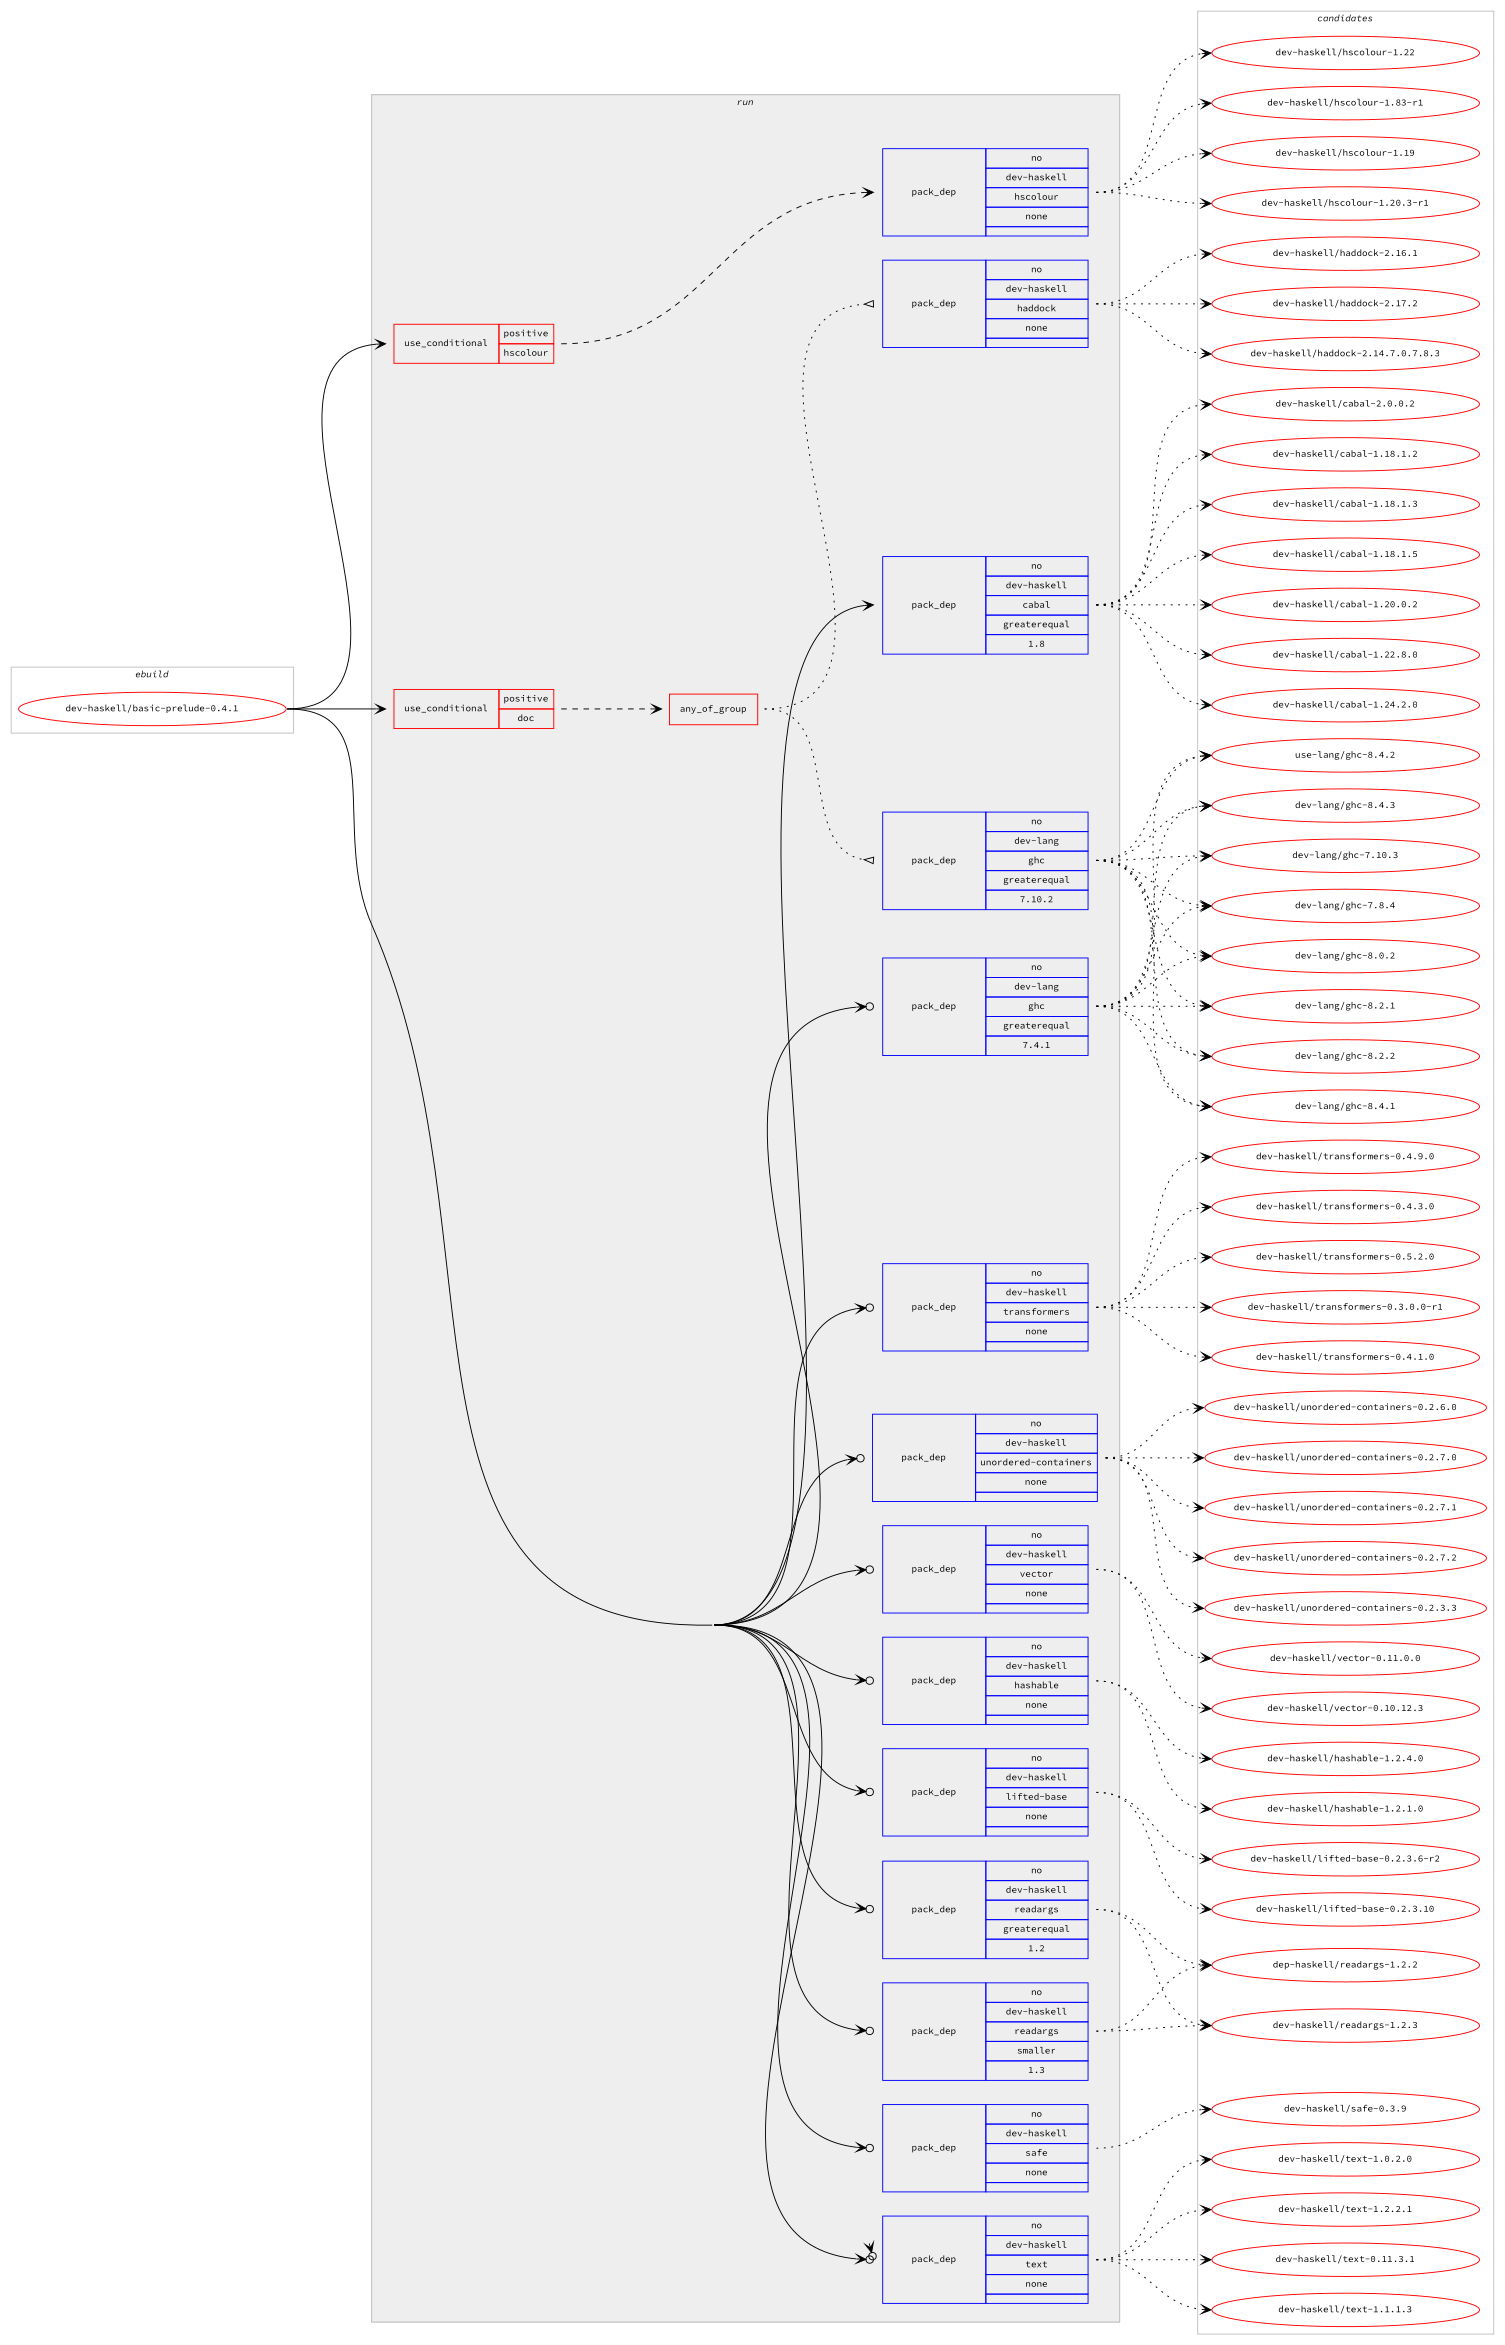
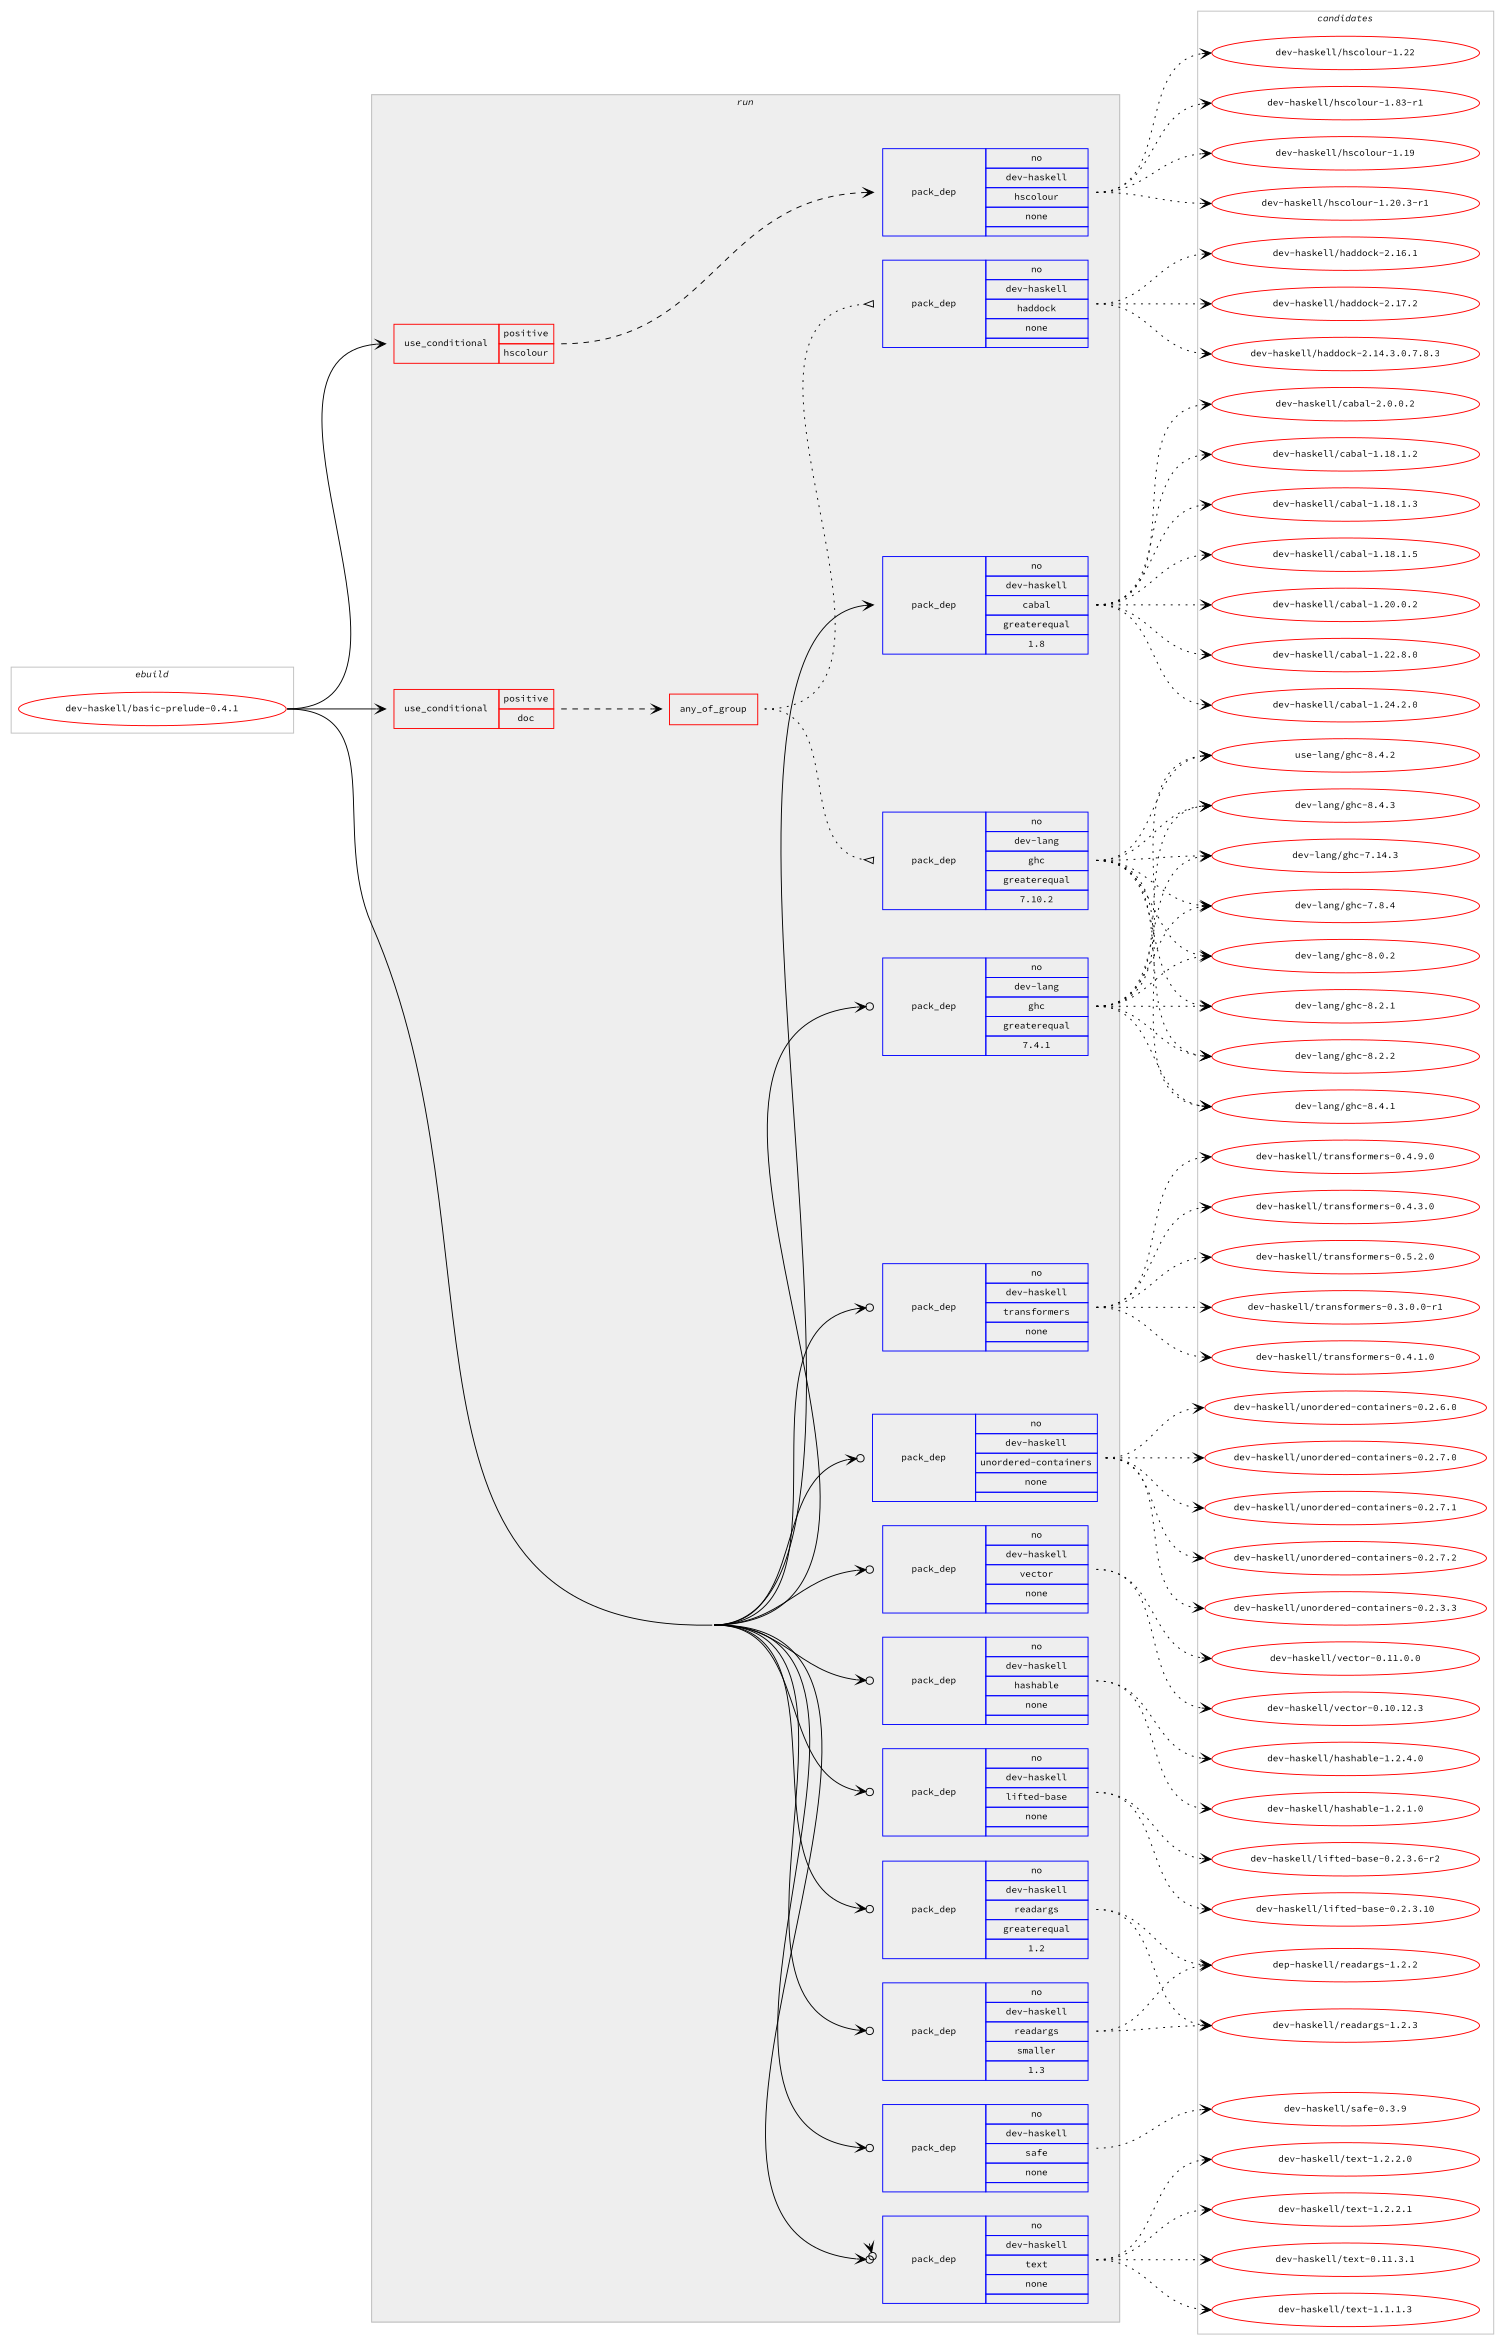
node "dev-haskell/haddock-2.14.7.0.7.8.3": label "dev-haskell/haddock-2.14.7.0.7.8.3" -> "dev-haskell/haddock-2.14.3.0.7.8.3"
node "dev-lang/ghc-7.10.3": label "dev-lang/ghc-7.10.3" -> "dev-lang/ghc-7.14.3"
node "dev-haskell/text-1.0.2.0": label "dev-haskell/text-1.0.2.0" -> "dev-haskell/text-1.2.2.0"
